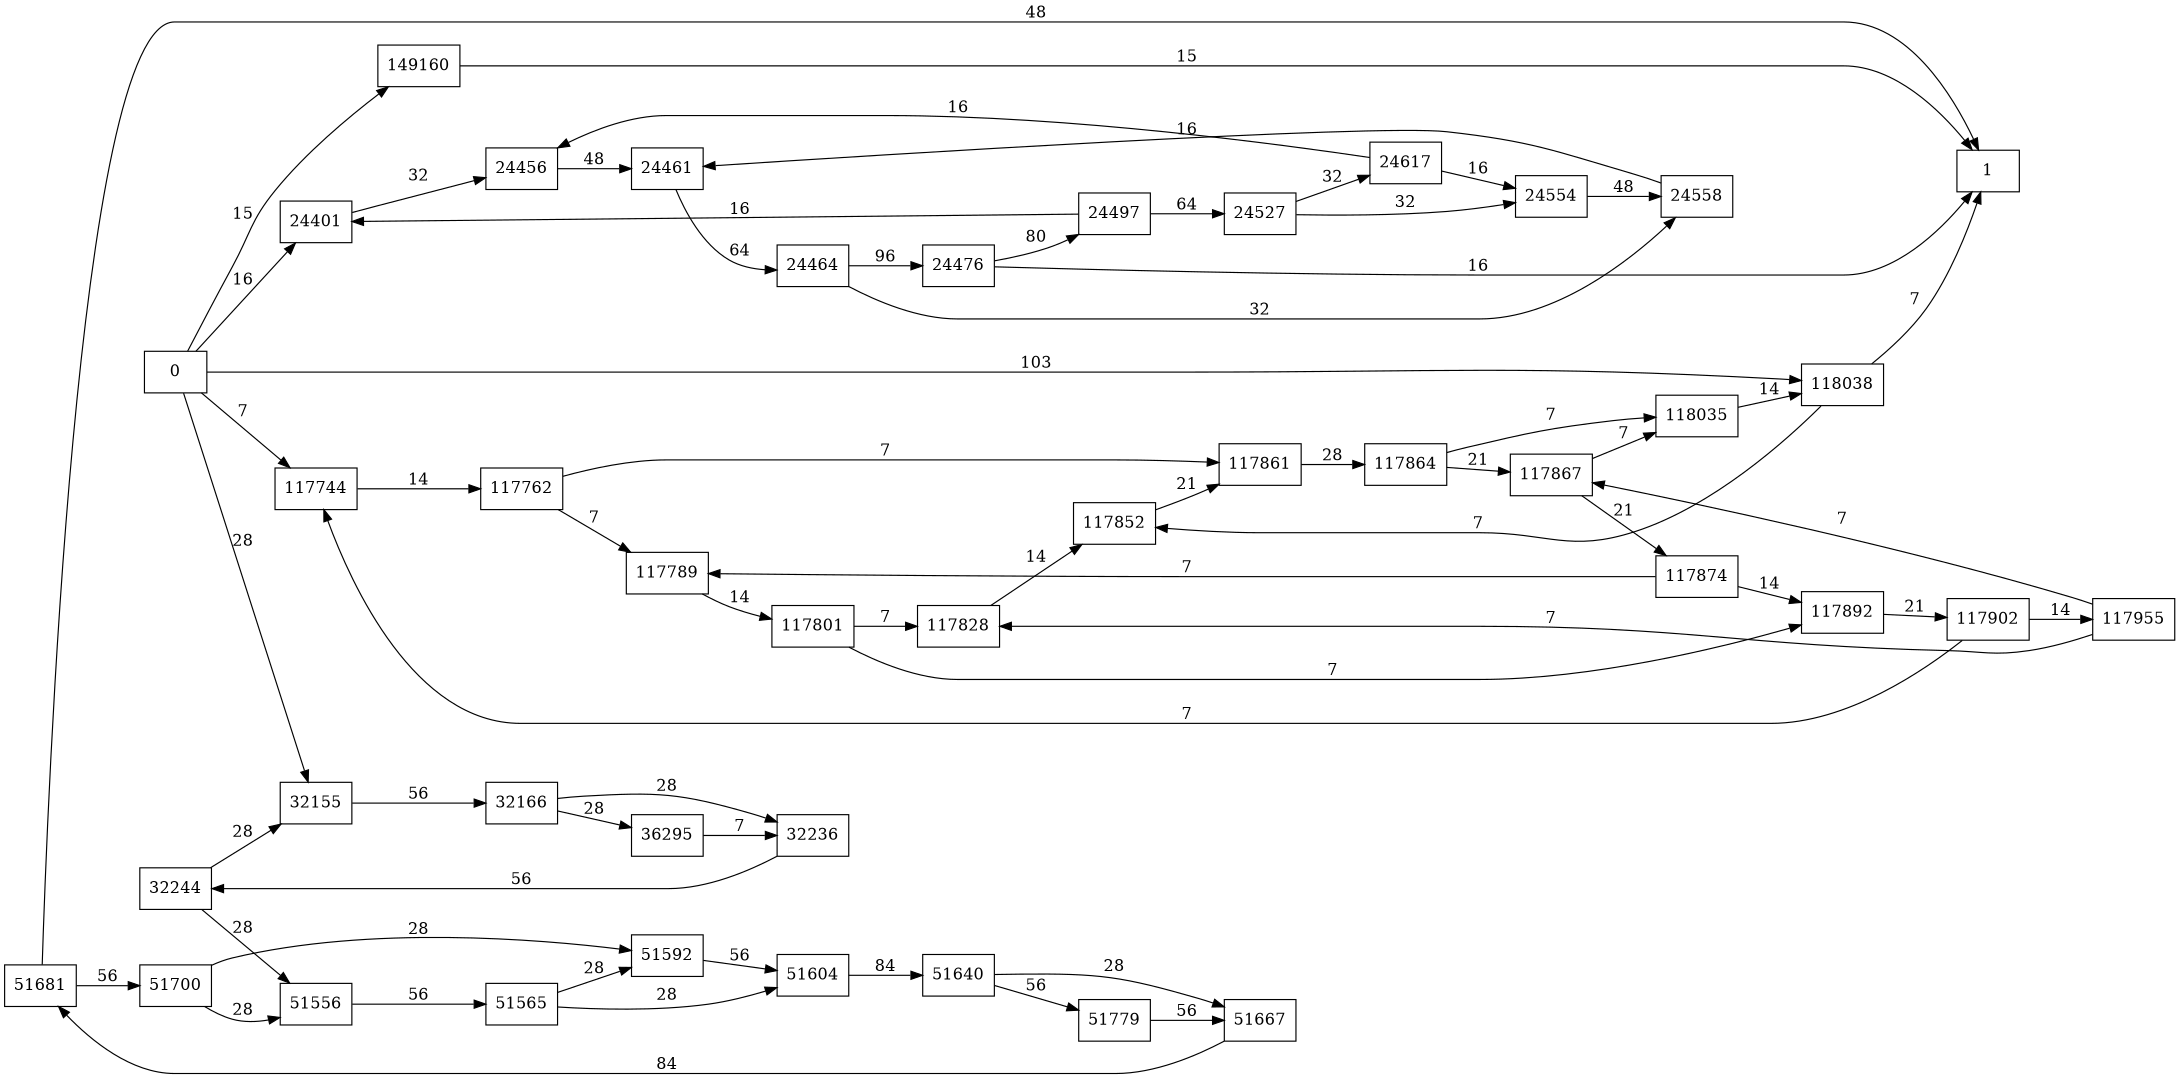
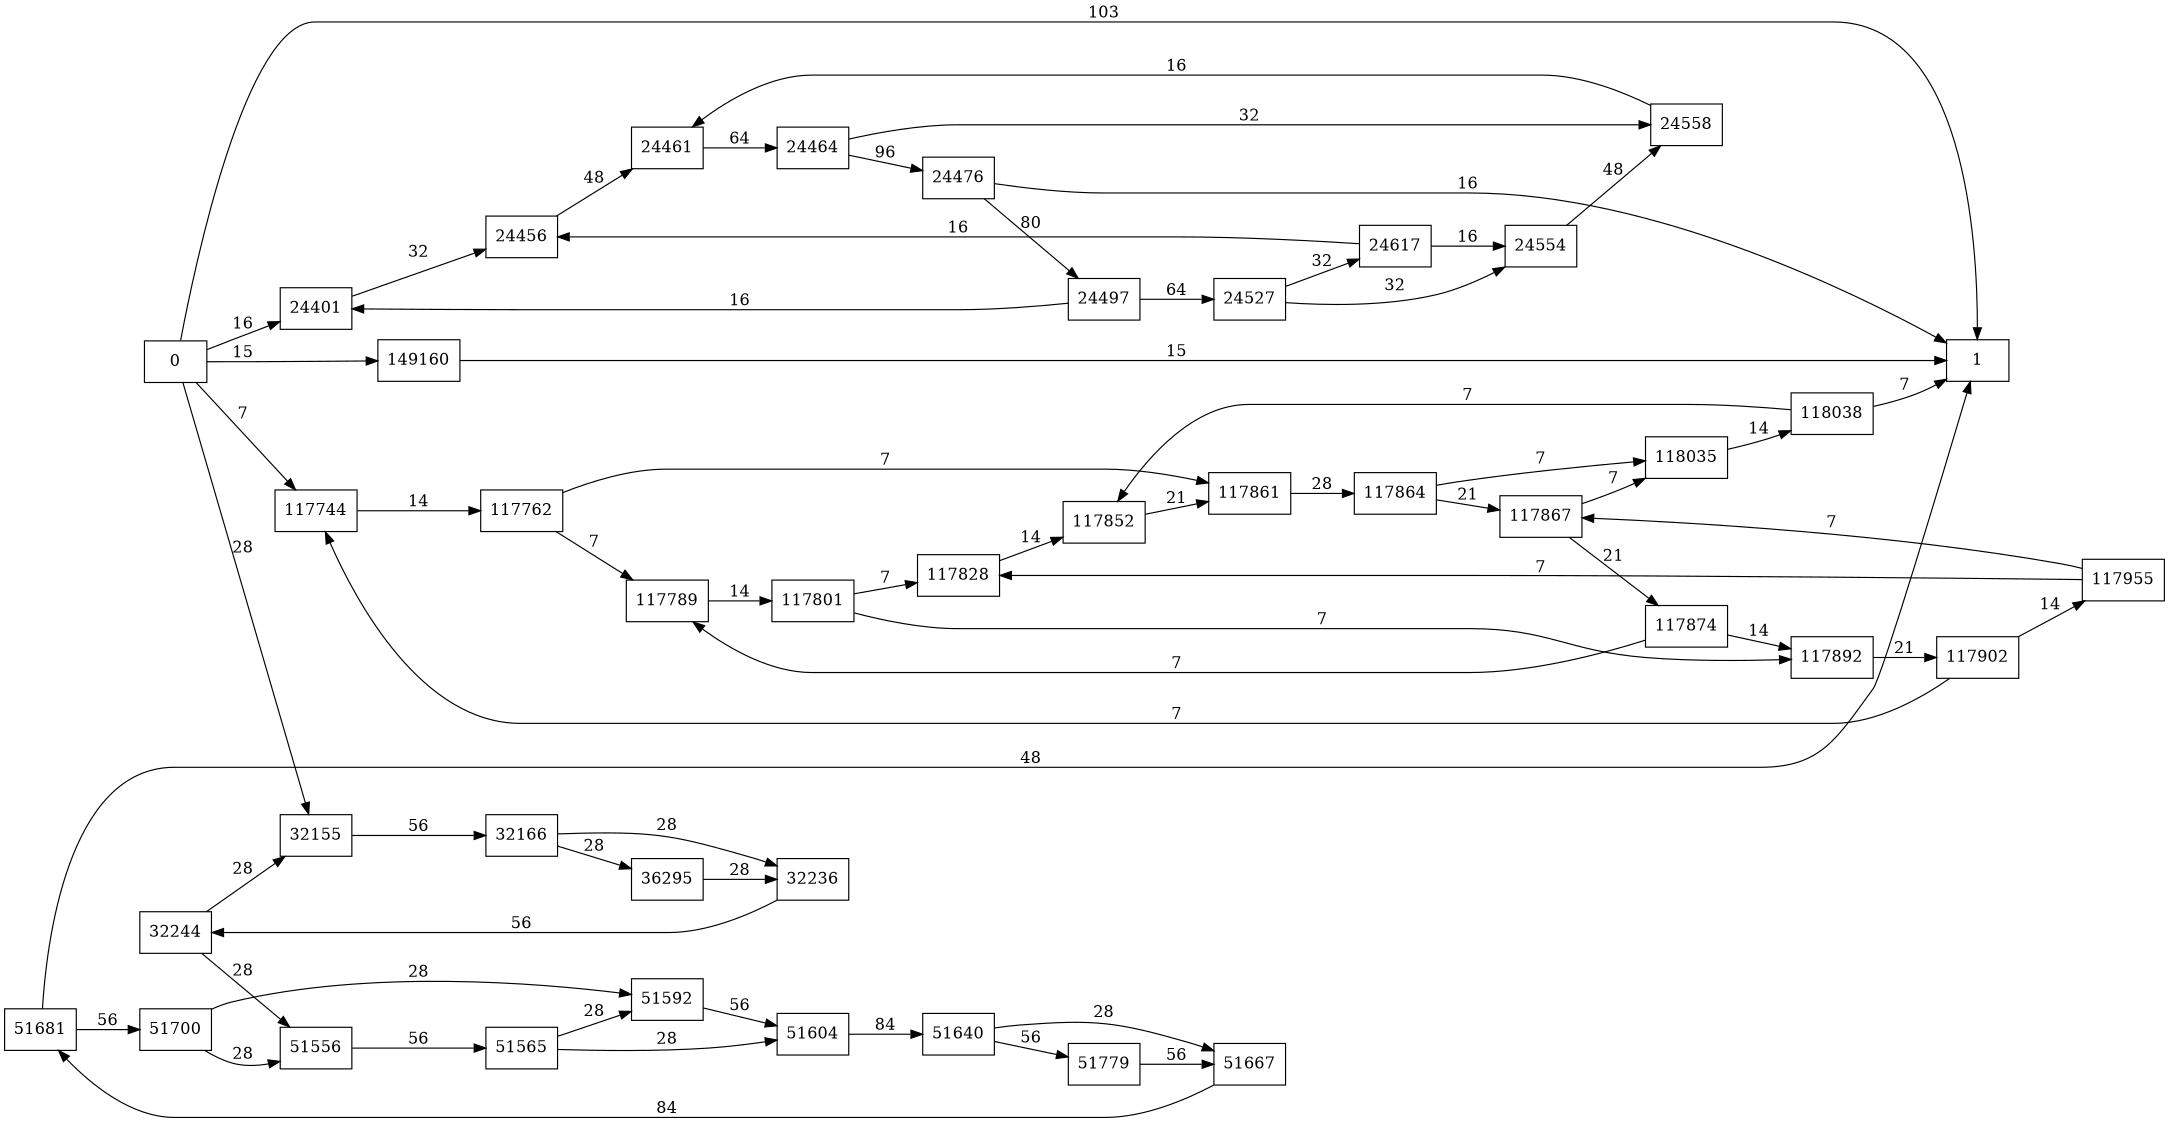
edge "0" -> "118038": now "0" -> "1"
edge "36295" -> "32236": label "7" -> "28"
